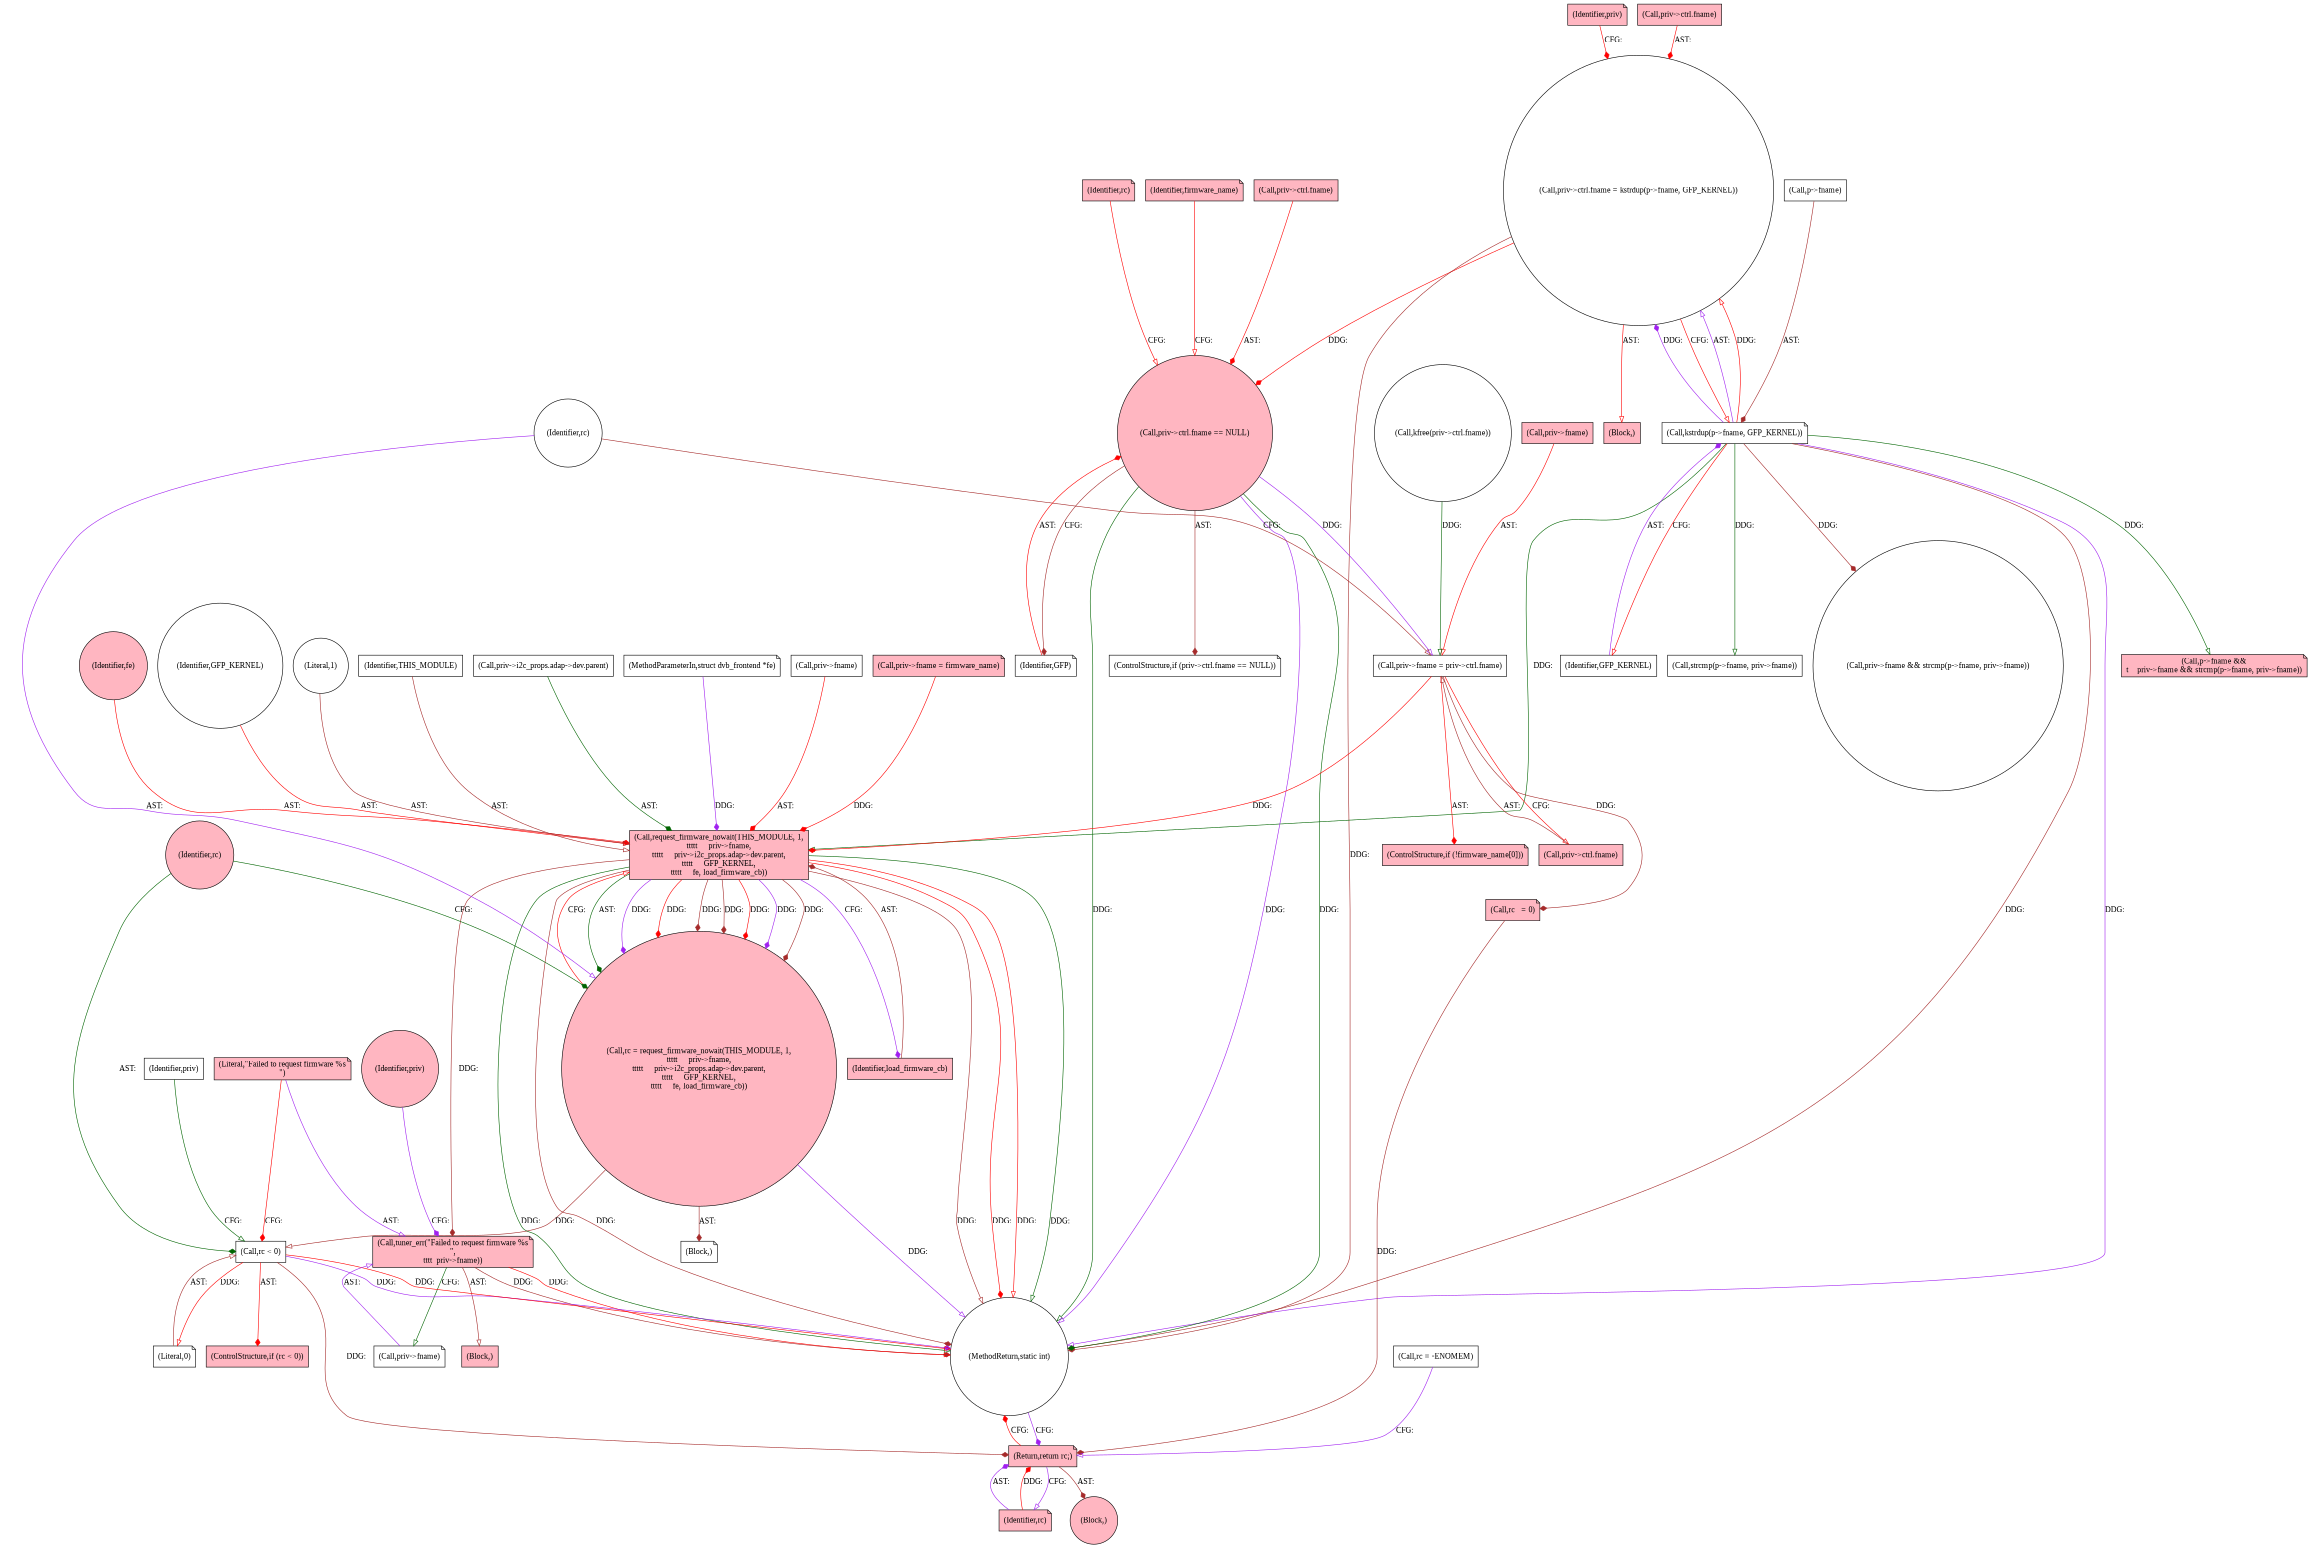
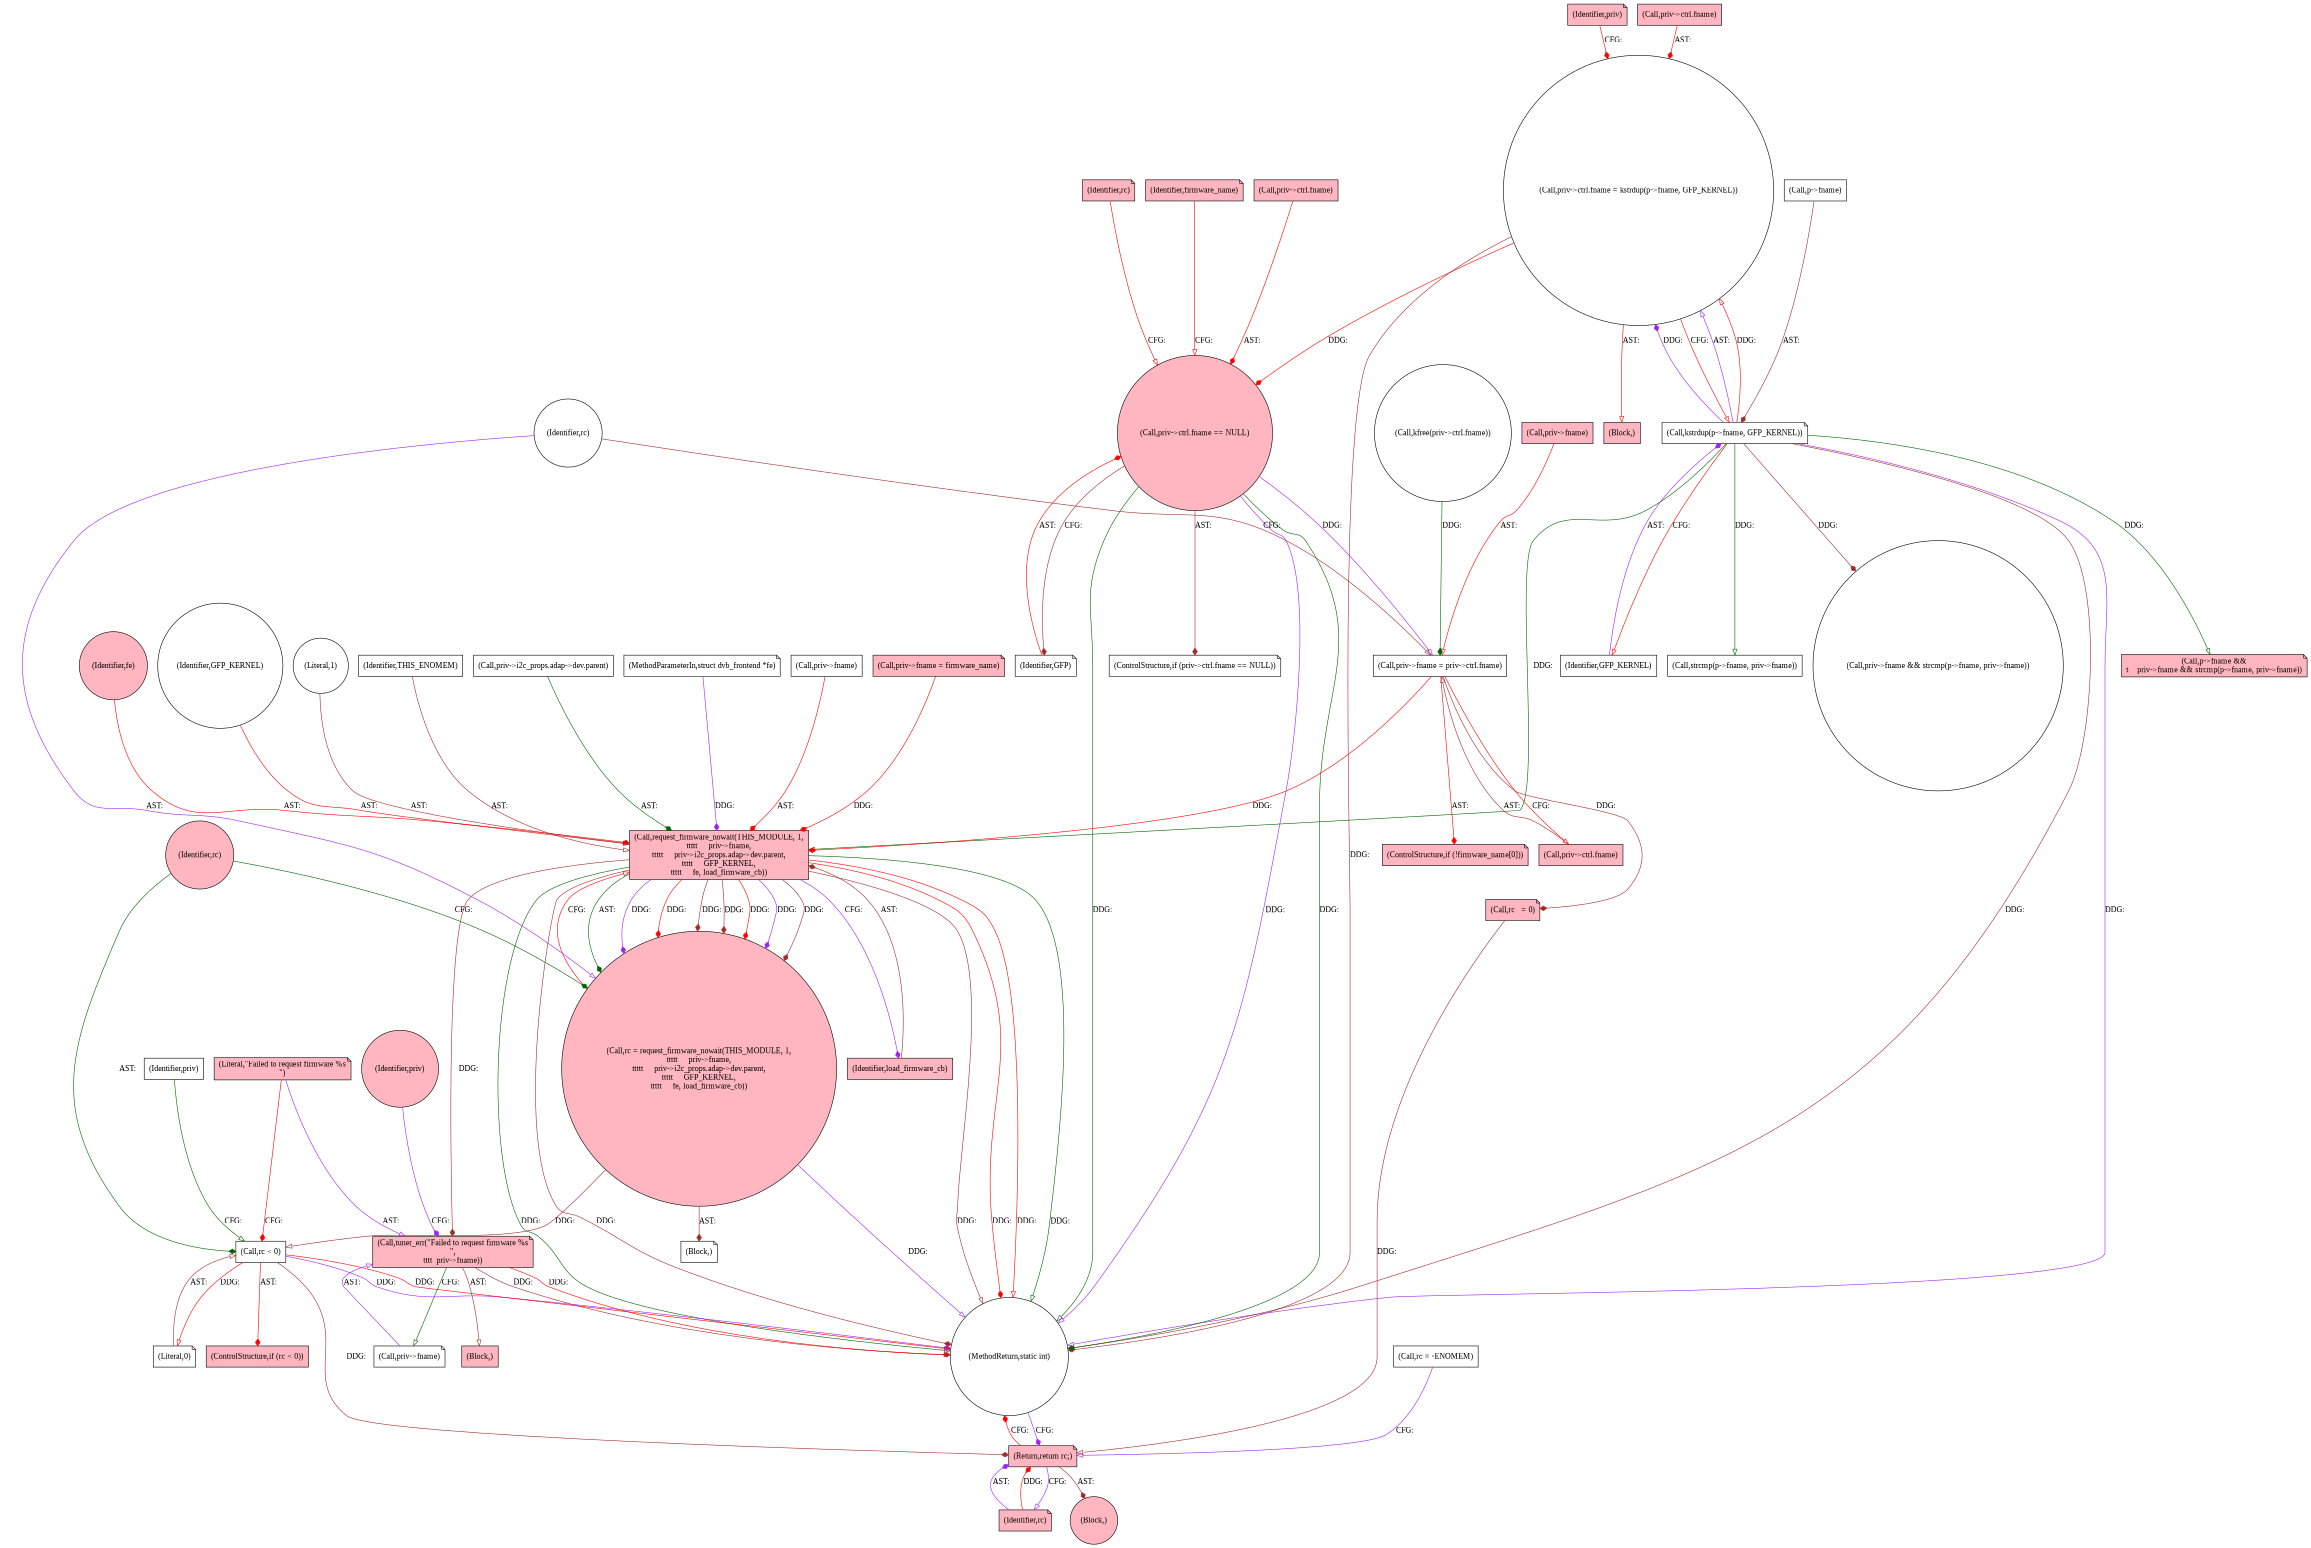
edge "(Call,kfree(priv->ctrl.fname))" -> "(Call,priv->fname = priv->ctrl.fname)": arrowhead onormal -> diamond
node "(Identifier,THIS_MODULE)": label "(Identifier,THIS_MODULE)" -> "(Identifier,THIS_ENOMEM)"
edge "(Call,rc   = 0)" -> "(Return,return rc;)": arrowhead diamond -> onormal
